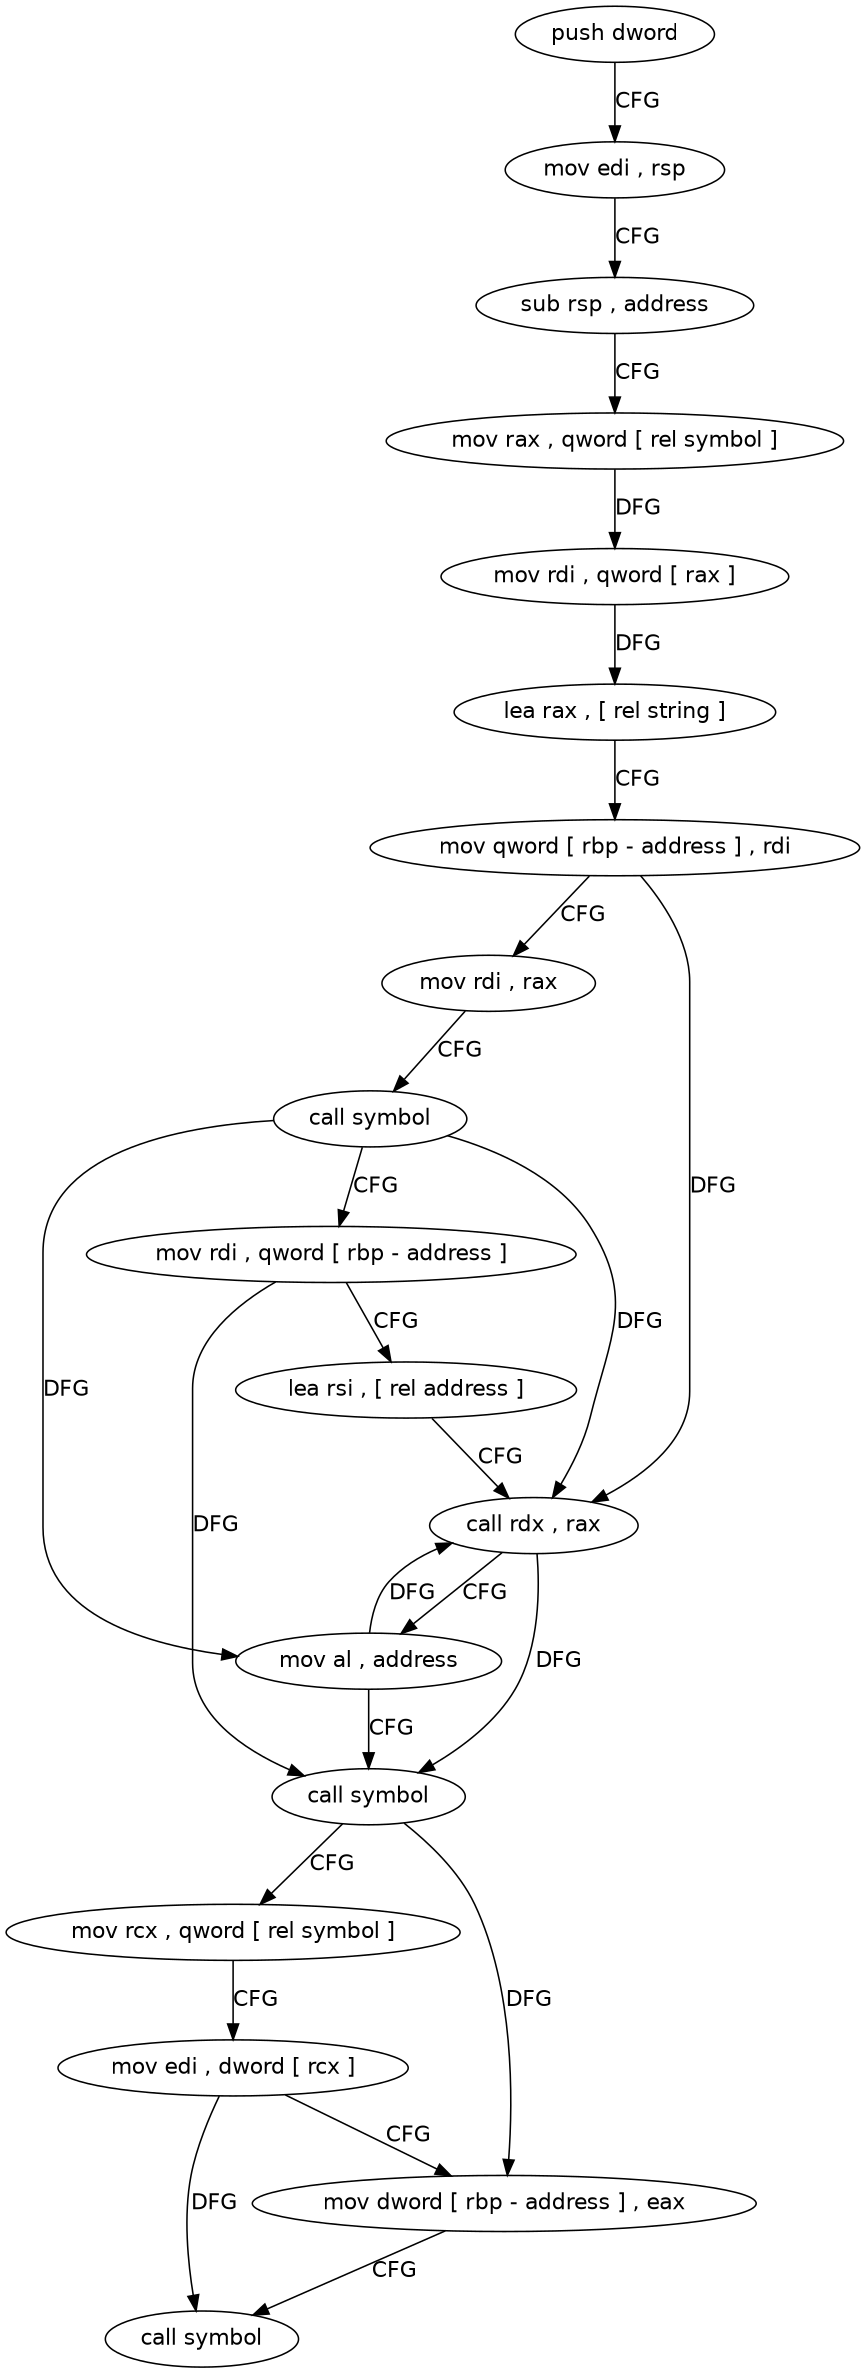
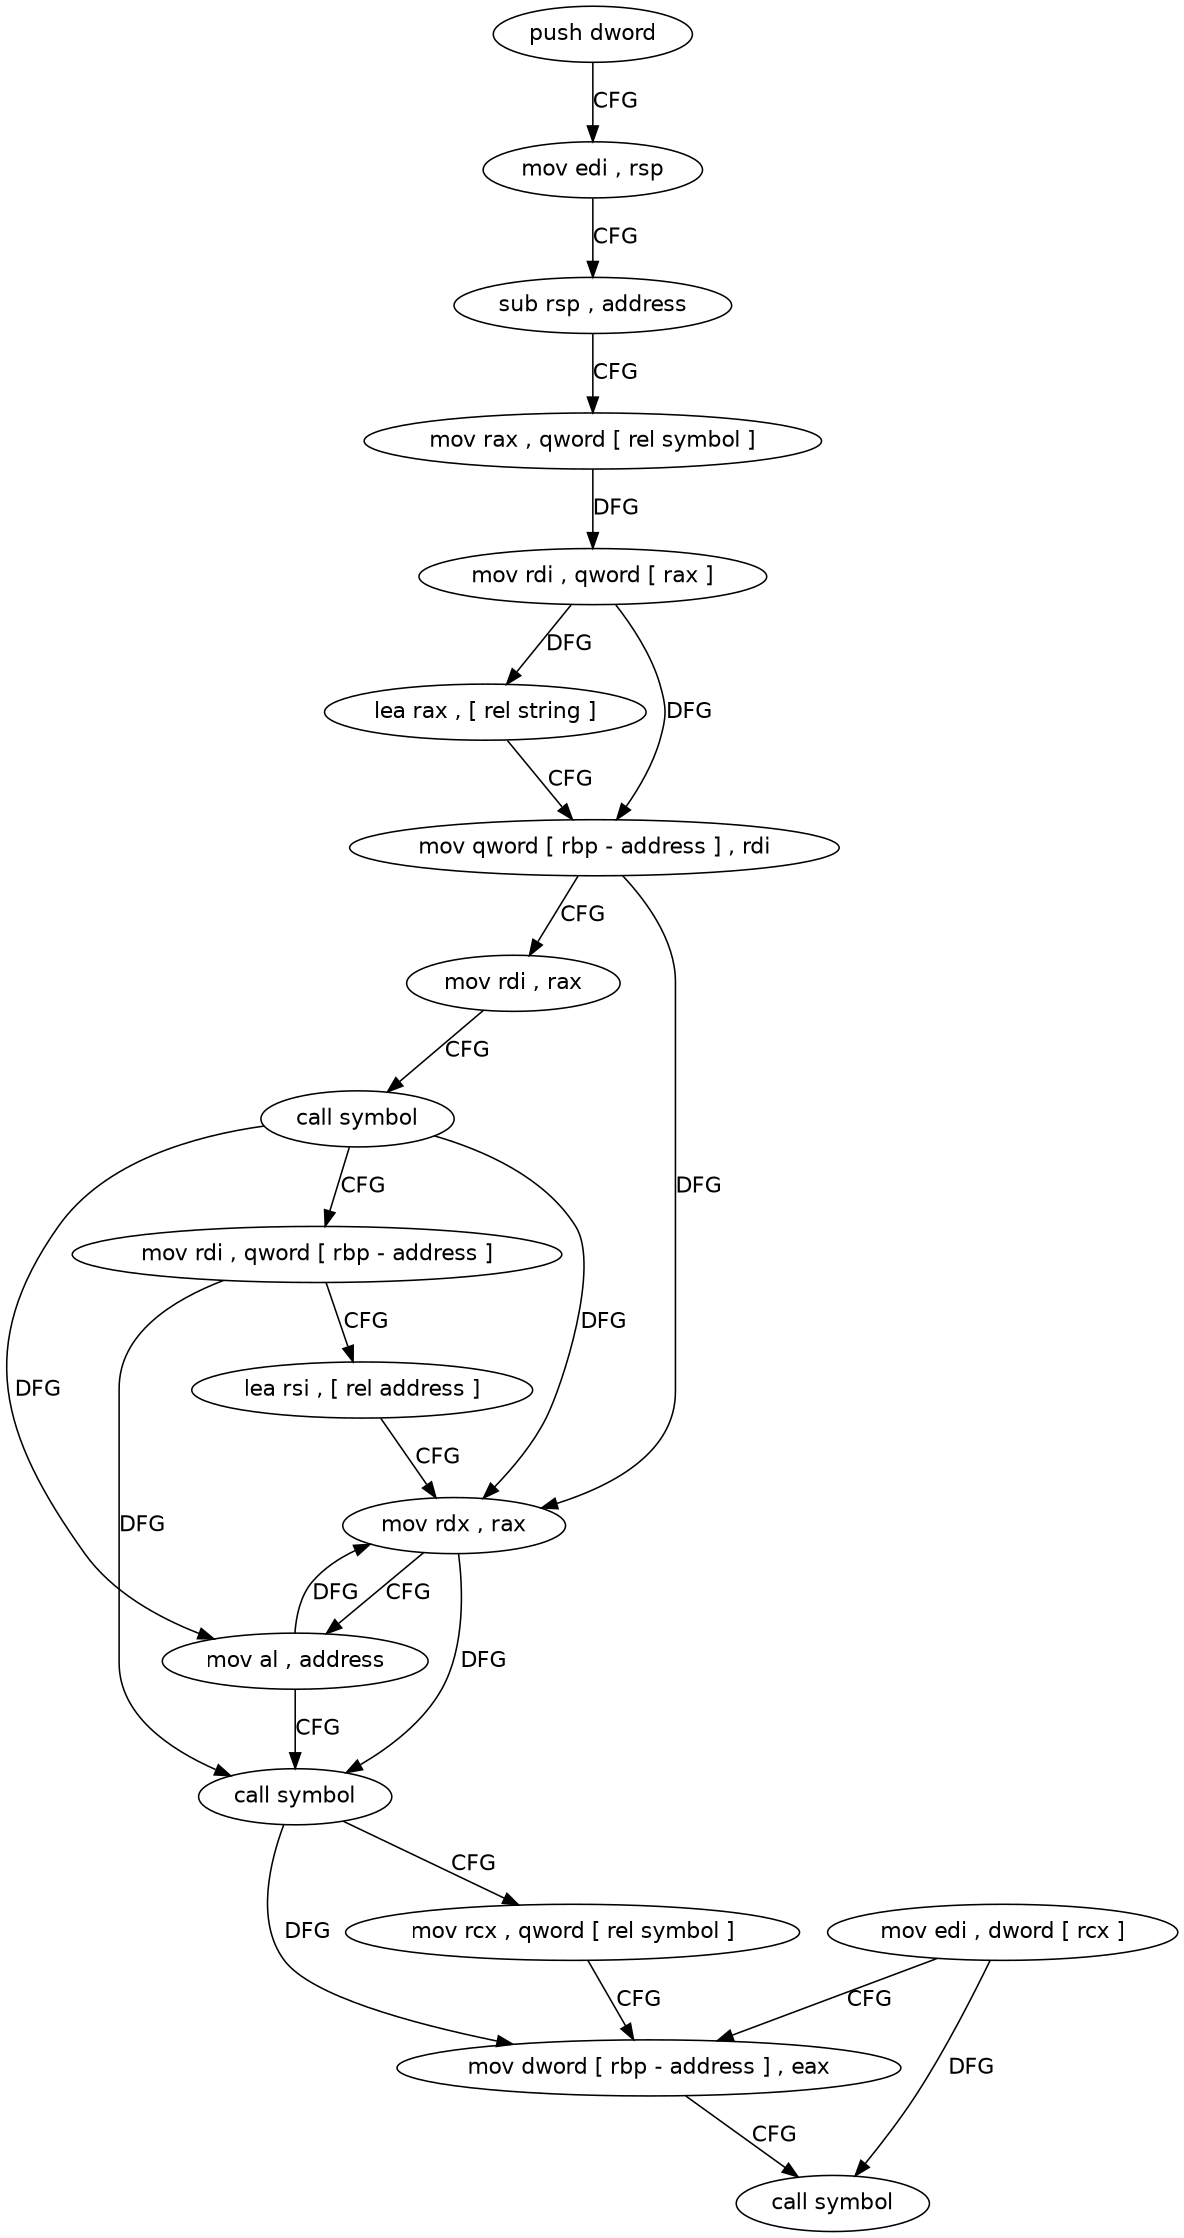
edge "mov rdi , qword [ rax ]" -> "mov qword [ rbp - address ] , rdi": added, label "DFG"
node "call rdx , rax": label "call rdx , rax" -> "mov rdx , rax"
edge "mov rcx , qword [ rel symbol ]" -> "mov edi , dword [ rcx ]": now "mov rcx , qword [ rel symbol ]" -> "mov dword [ rbp - address ] , eax"
